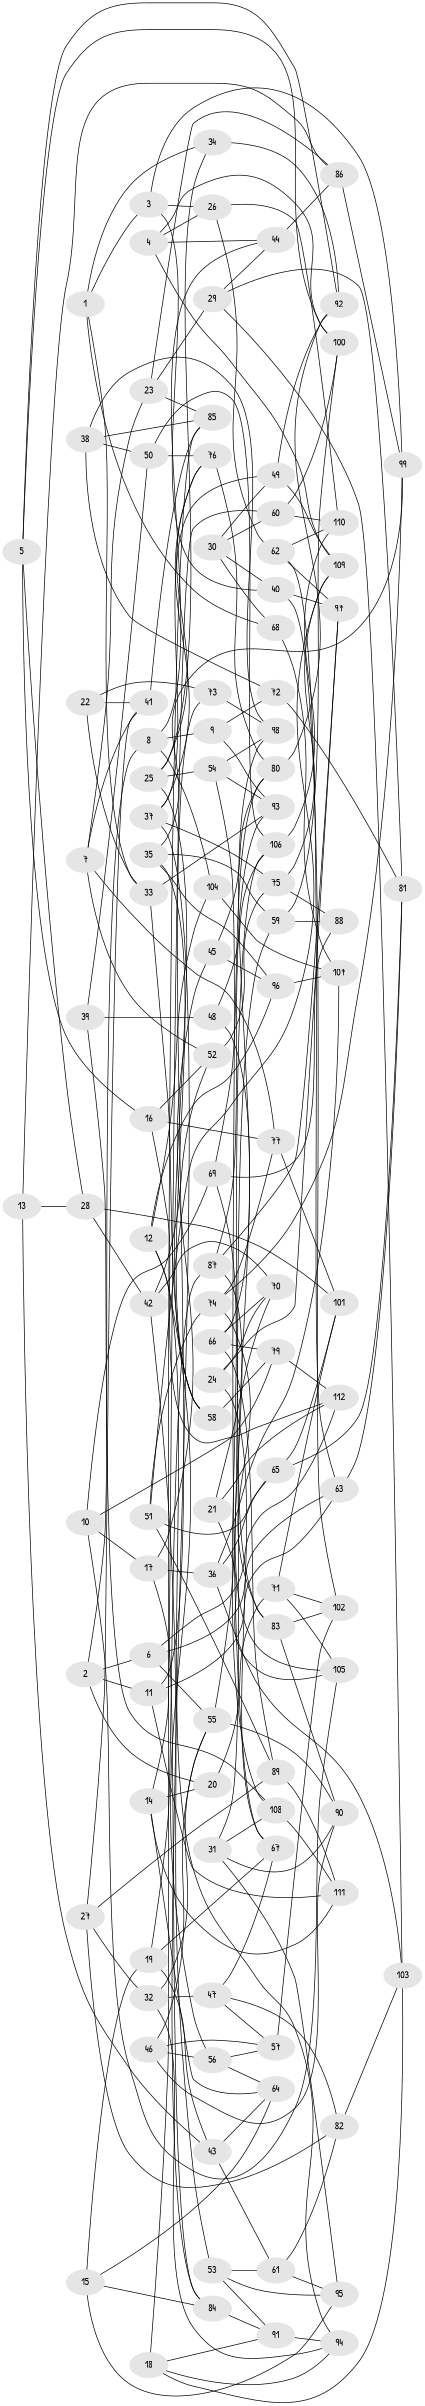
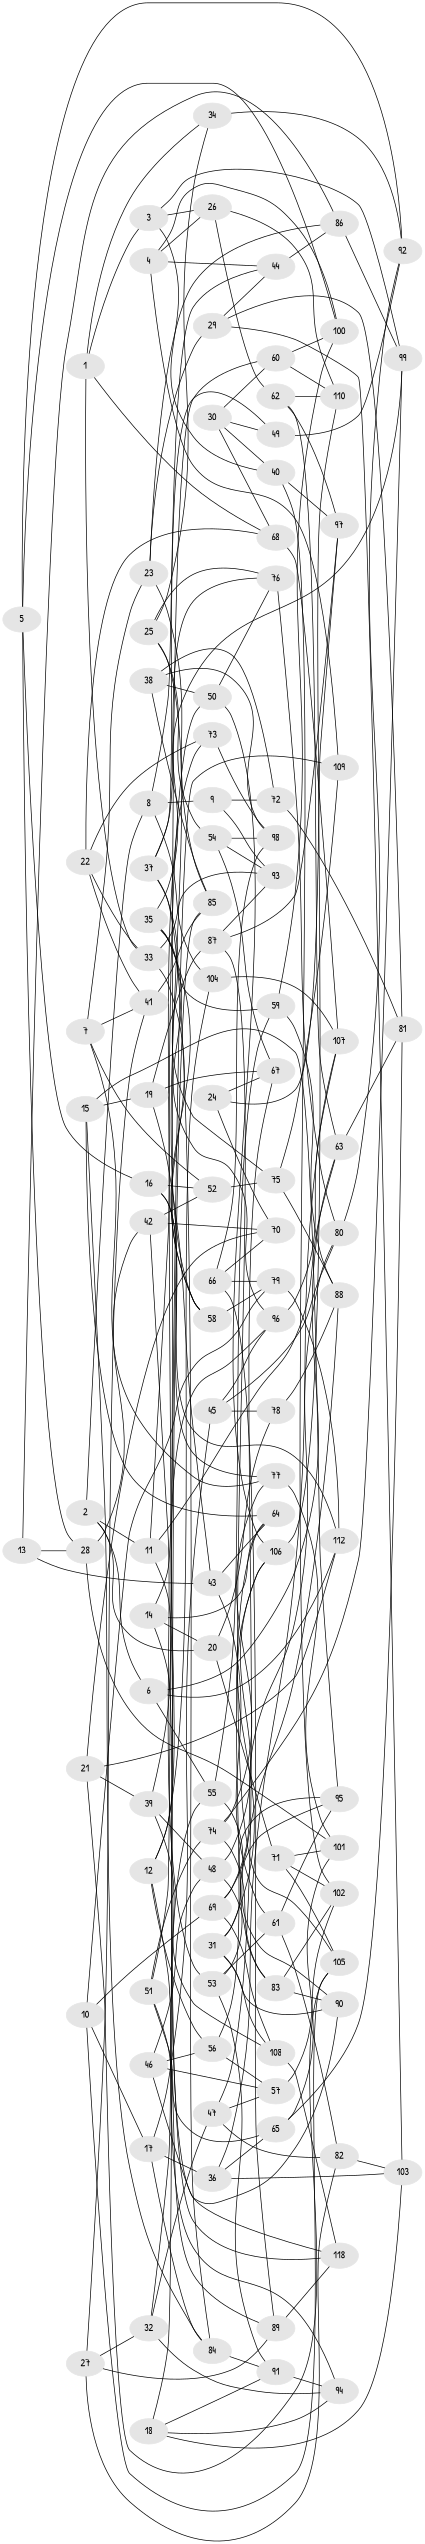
edge "49" -- "109": removed
edge "68" -- "22": added
node "78": added
edge "21" -- "39": added
edge "55" -- "46": now "48" -- "46"
node "111": label "111" -> "118"
